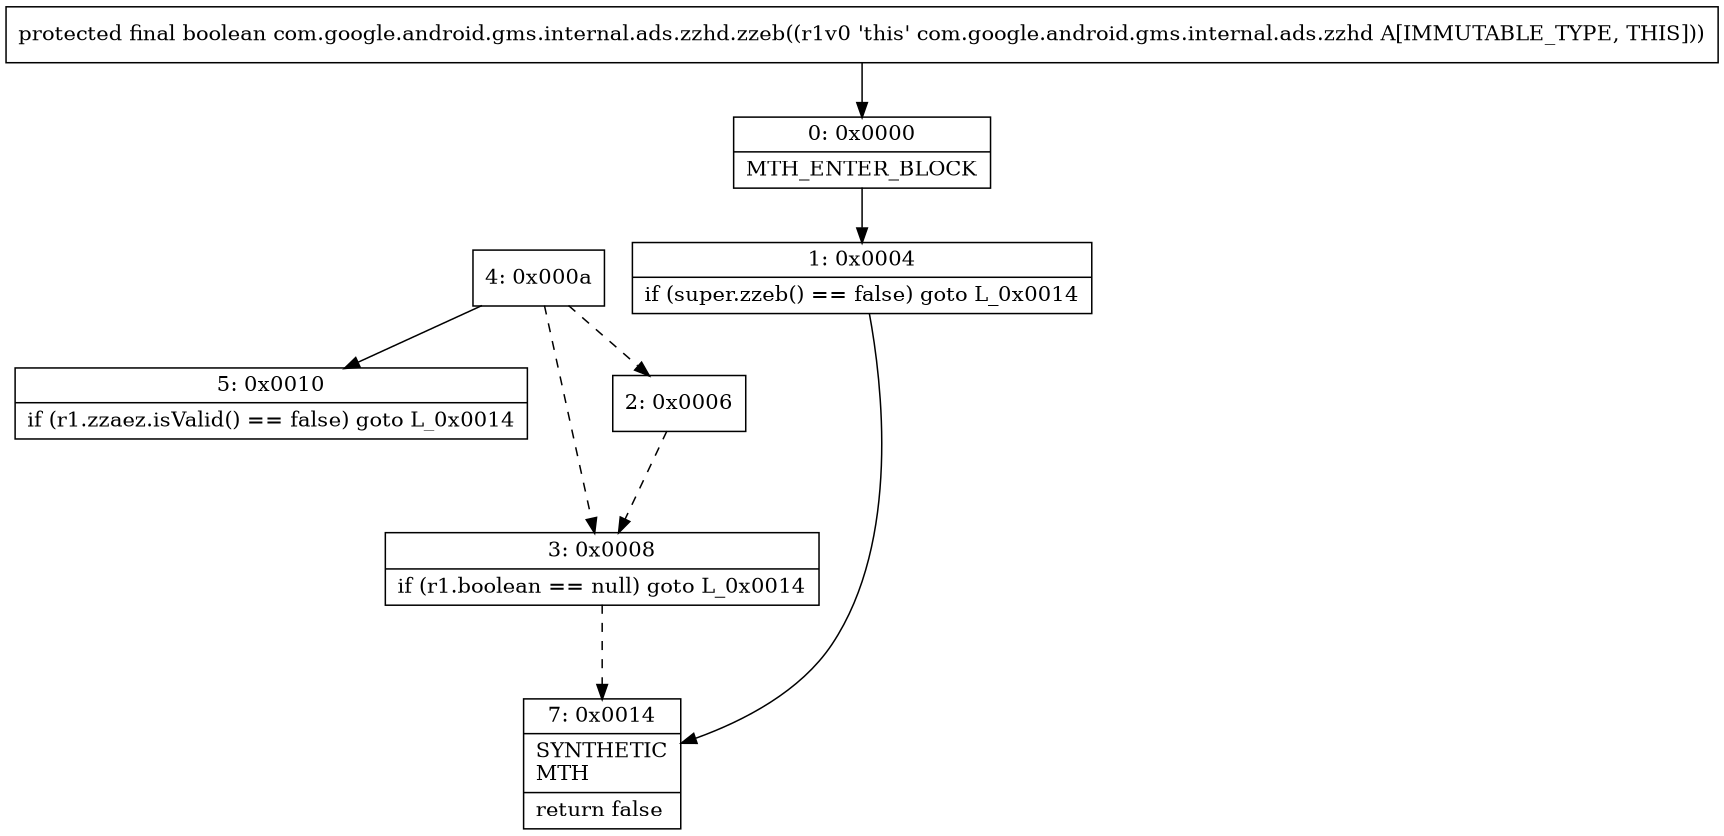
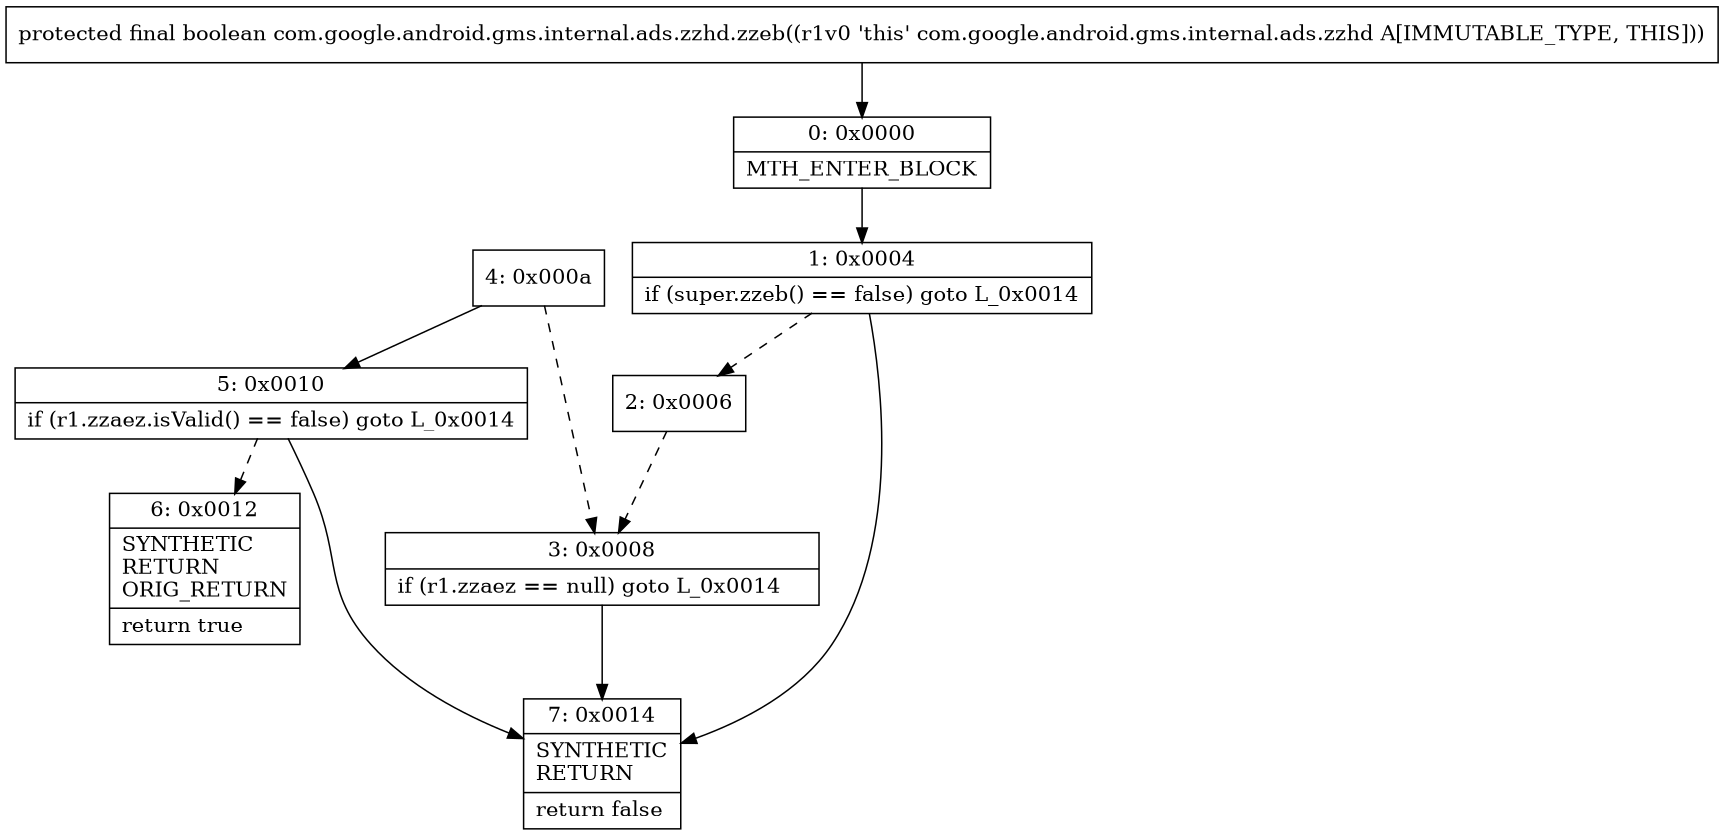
edge "4: 0x000a" -> "2: 0x0006": now "1: 0x0004" -> "2: 0x0006"
node "6: 0x0012": added
node "3: 0x0008": text "if (r1.boolean == null) goto L_0x0014" -> "if (r1.zzaez == null) goto L_0x0014"
edge "5: 0x0010" -> "7: 0x0014": added
edge "3: 0x0008" -> "7: 0x0014": style dashed -> solid
node "7: 0x0014": text "MTH" -> "RETURN"
